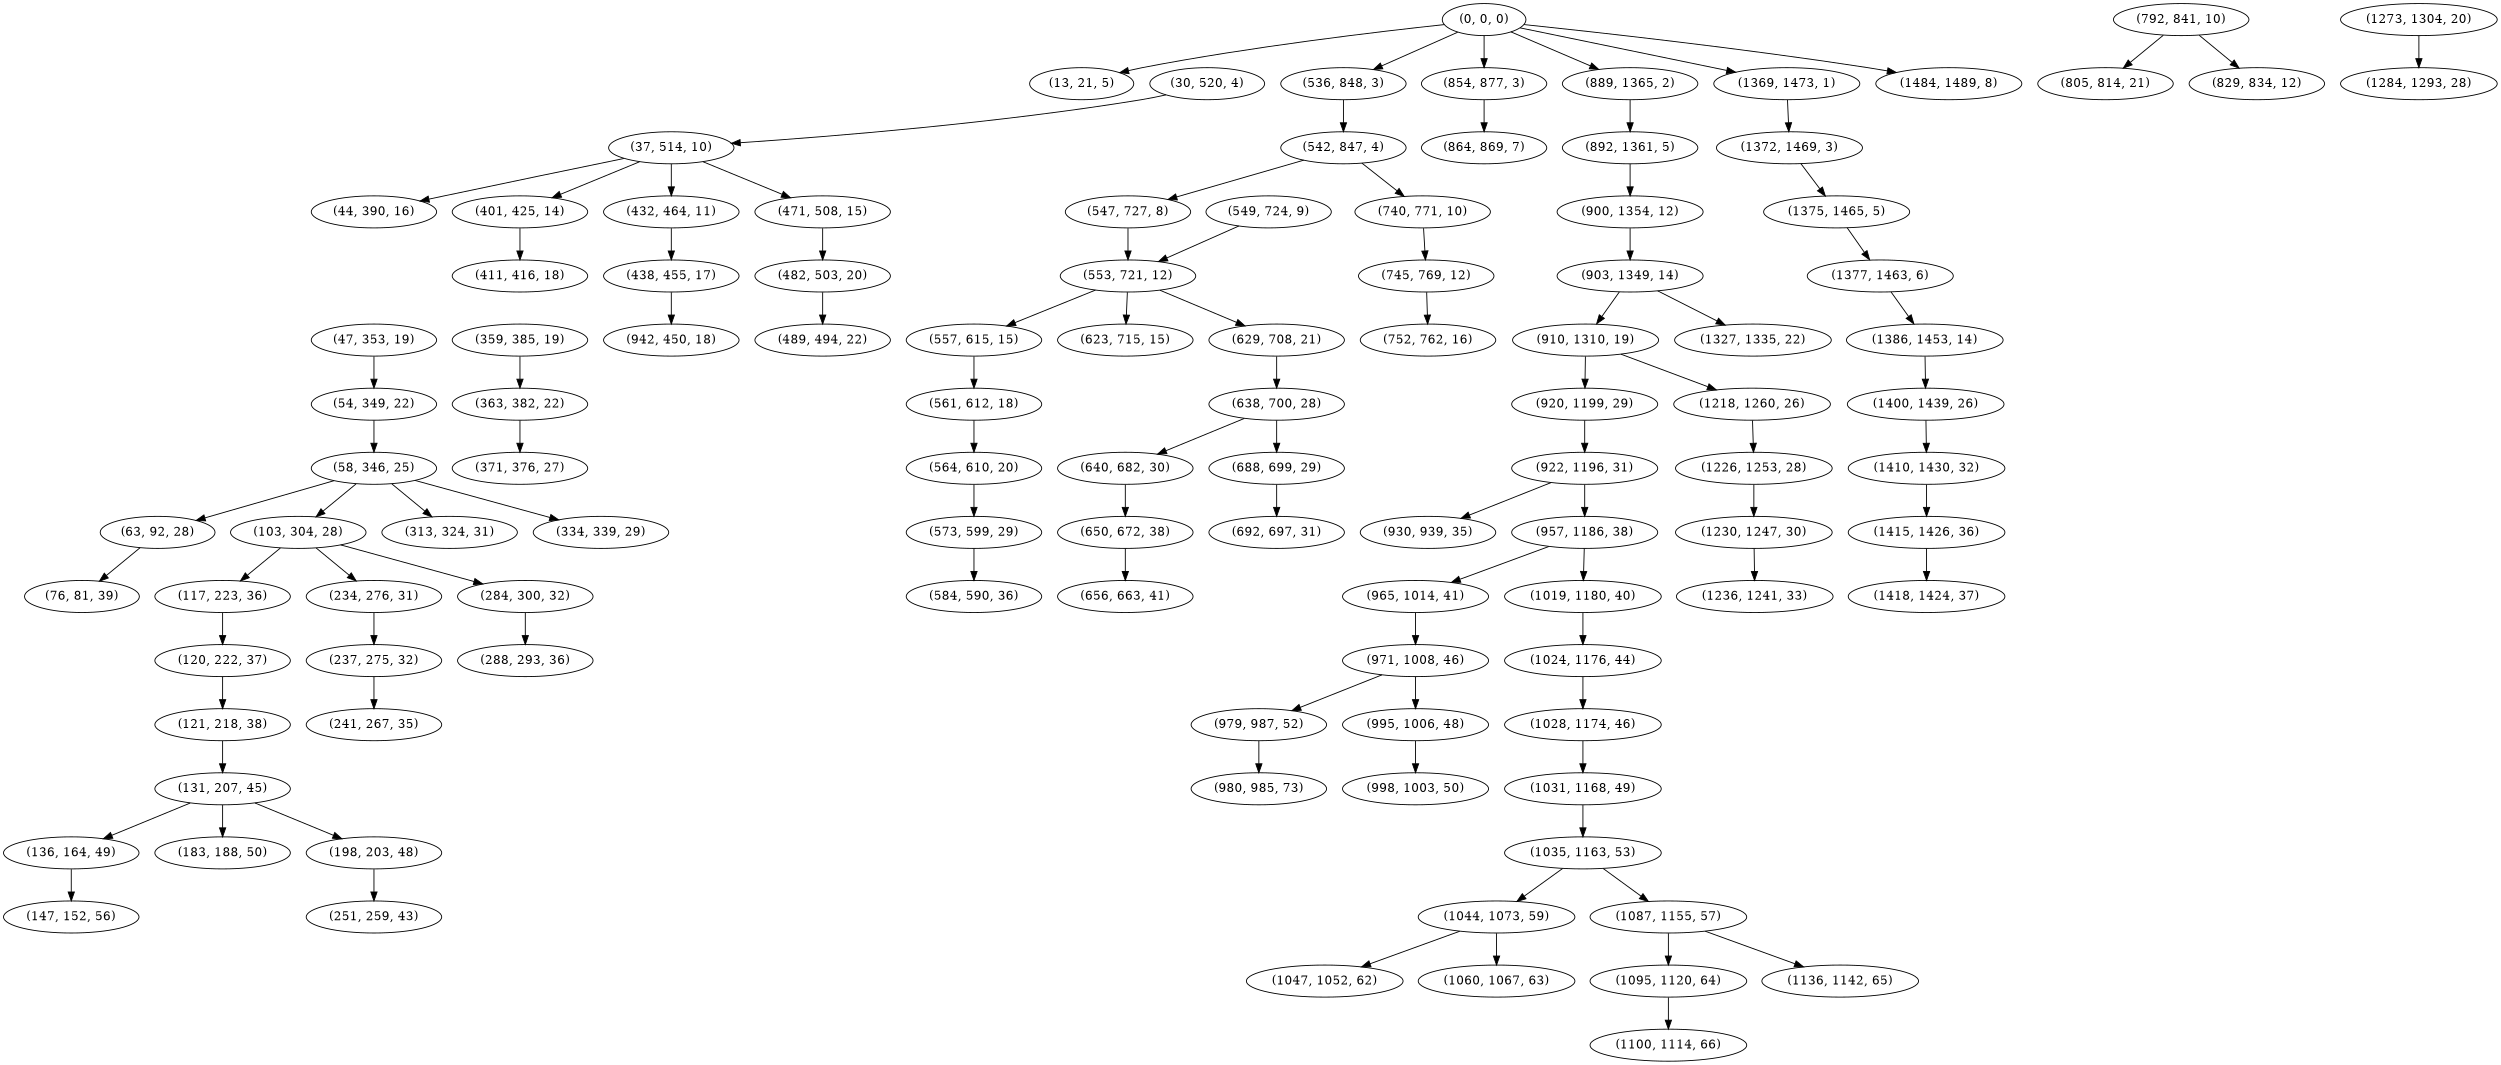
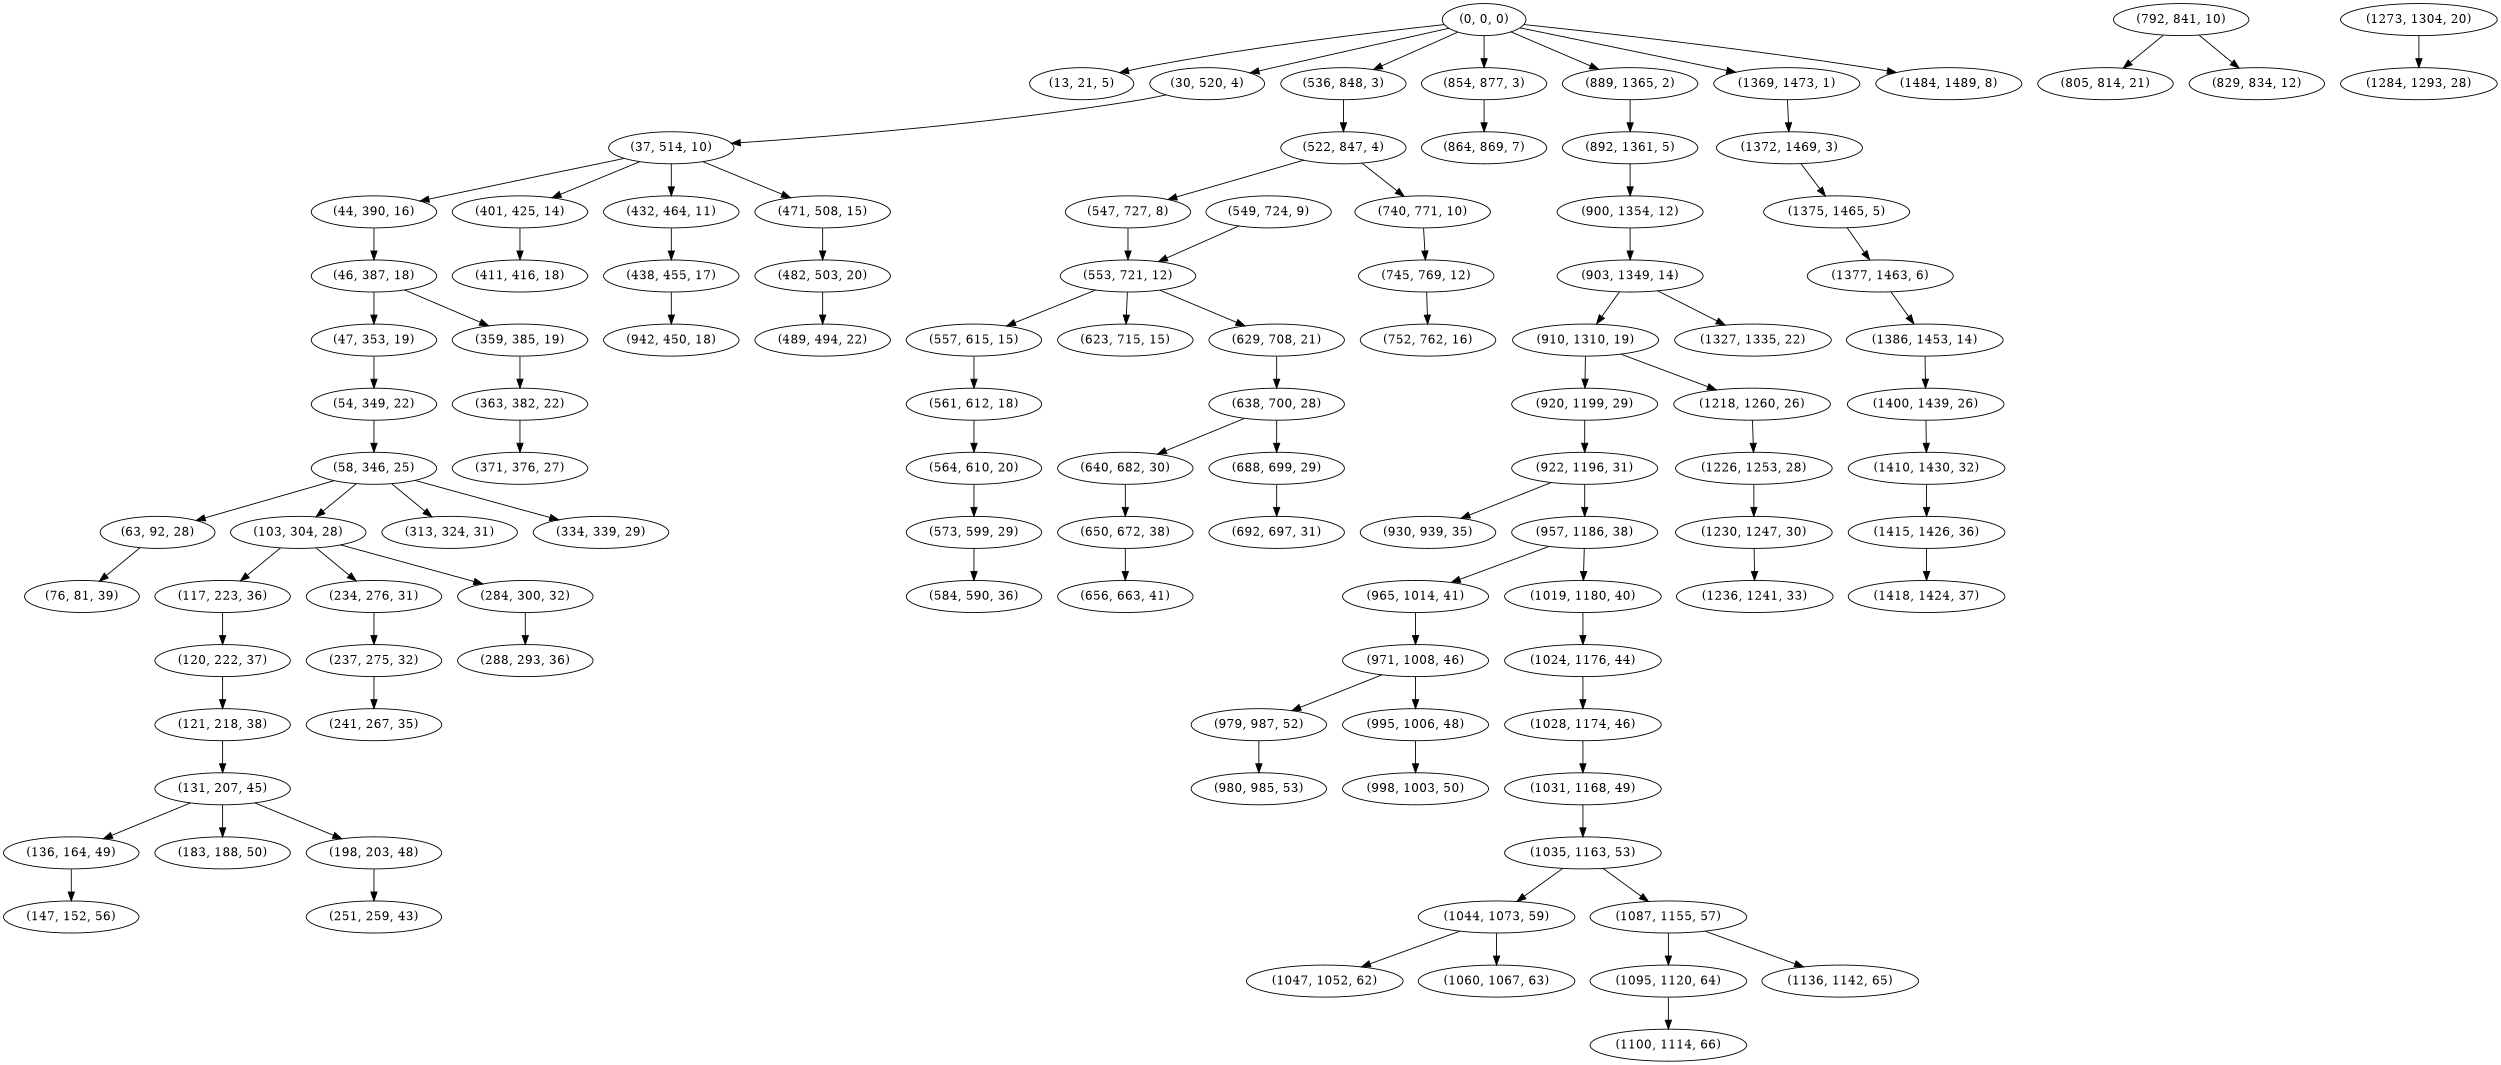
edge "(0, 0, 0)" -> "(30, 520, 4)": added
node "(542, 847, 4)": label "(542, 847, 4)" -> "(522, 847, 4)"
node "(46, 387, 18)": added
node "(980, 985, 73)": label "(980, 985, 73)" -> "(980, 985, 53)"
